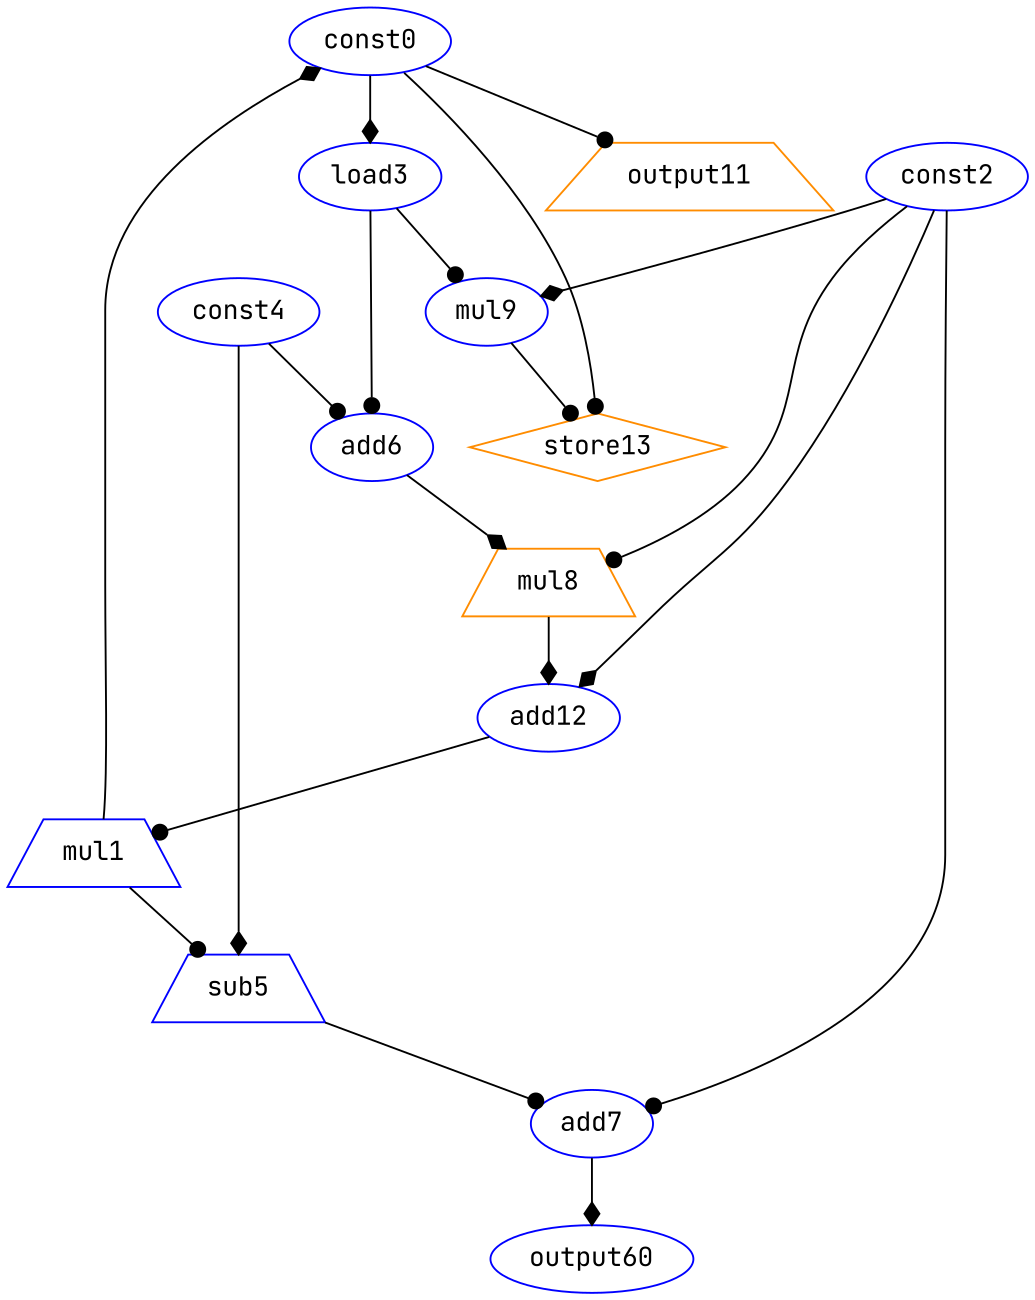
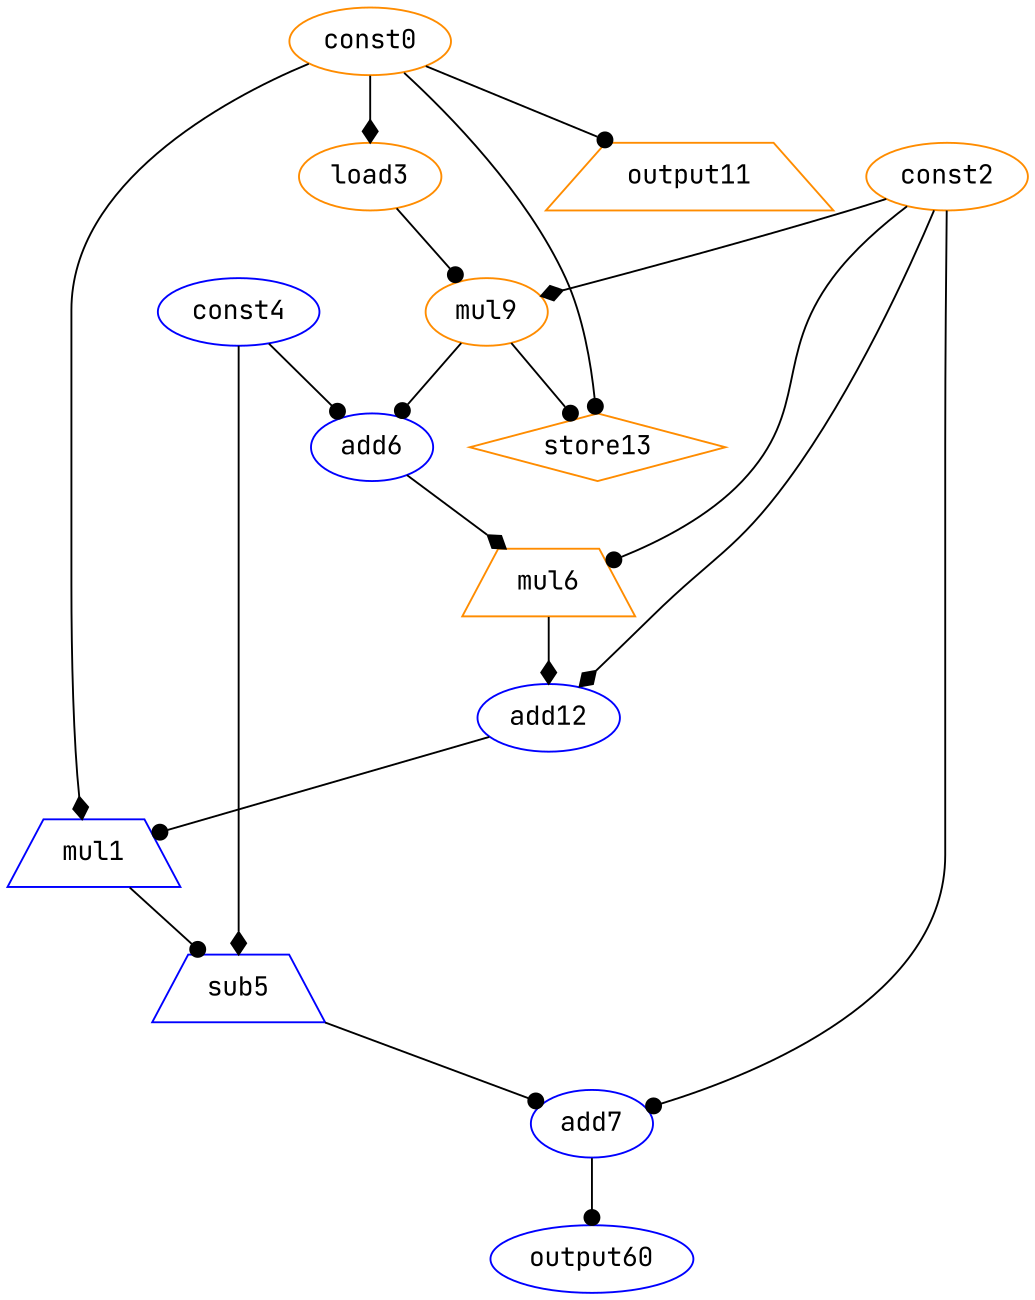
node "const0": color blue -> darkorange
node "load3": color blue -> darkorange
node "const2": color blue -> darkorange
edge "load3" -> "add6": now "mul9" -> "add6"
node "mul9": color blue -> darkorange
edge "mul1" -> "const0": reversed
node "mul8": label "mul8" -> "mul6"
edge "add7" -> "output60": arrowhead diamond -> dot
